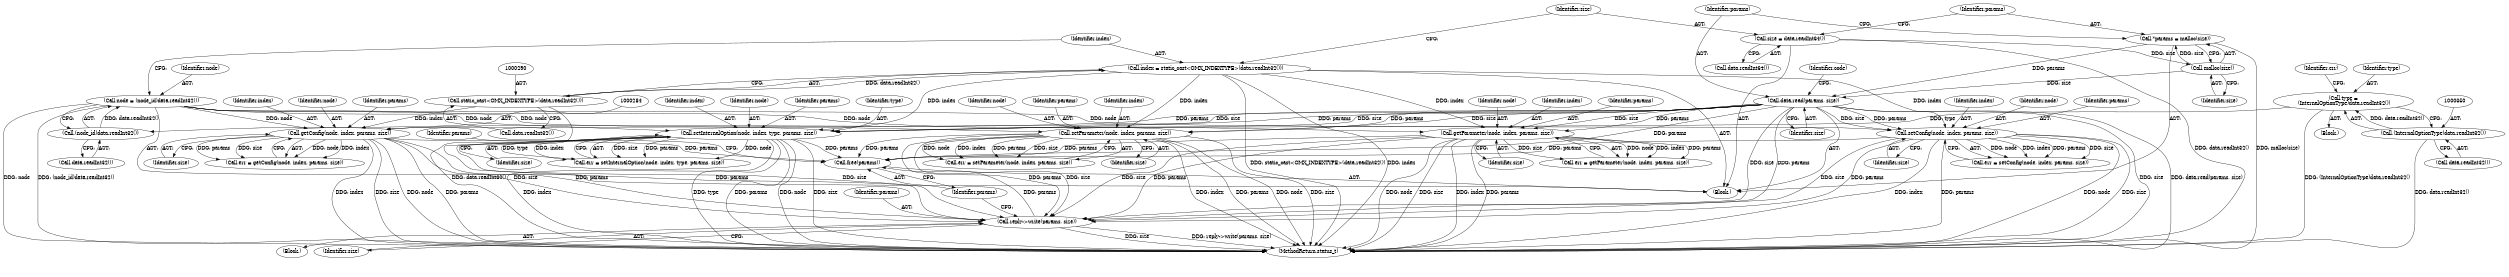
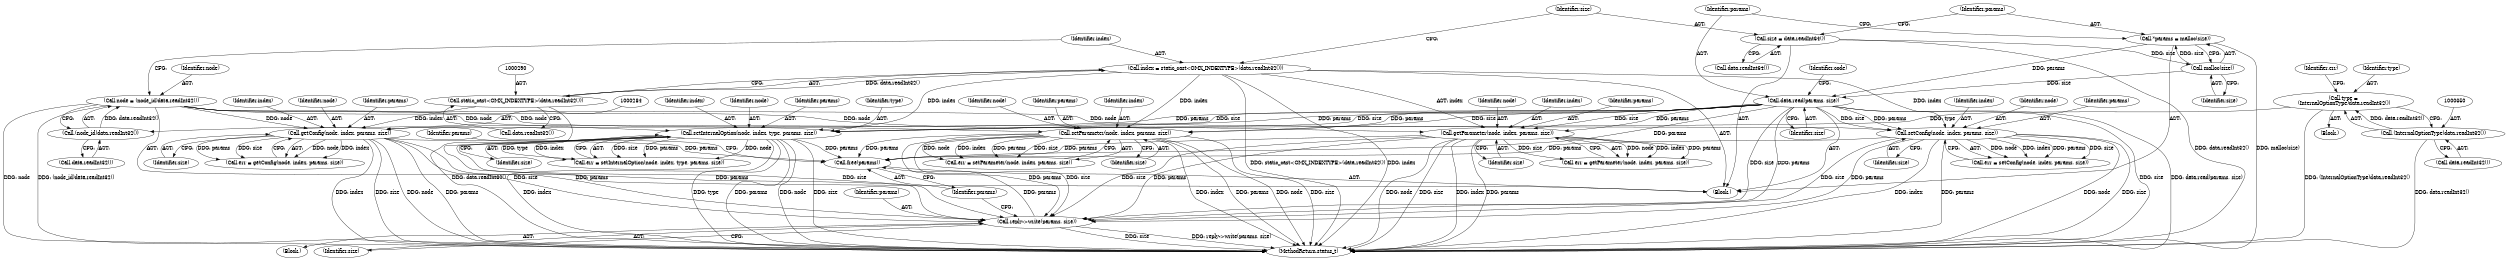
edge "(Call,index = static_cast<OMX_INDEXTYPE>(data.readInt32()))" -> "(Call,getParameter(node, index, params, size))": label "DDG: index" -> "AST: index"
